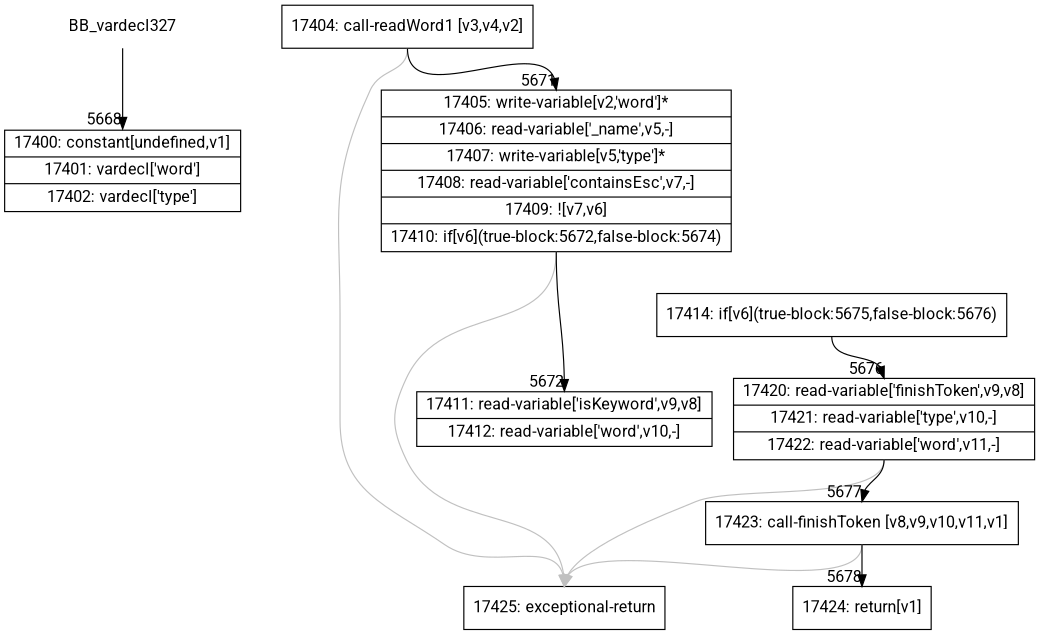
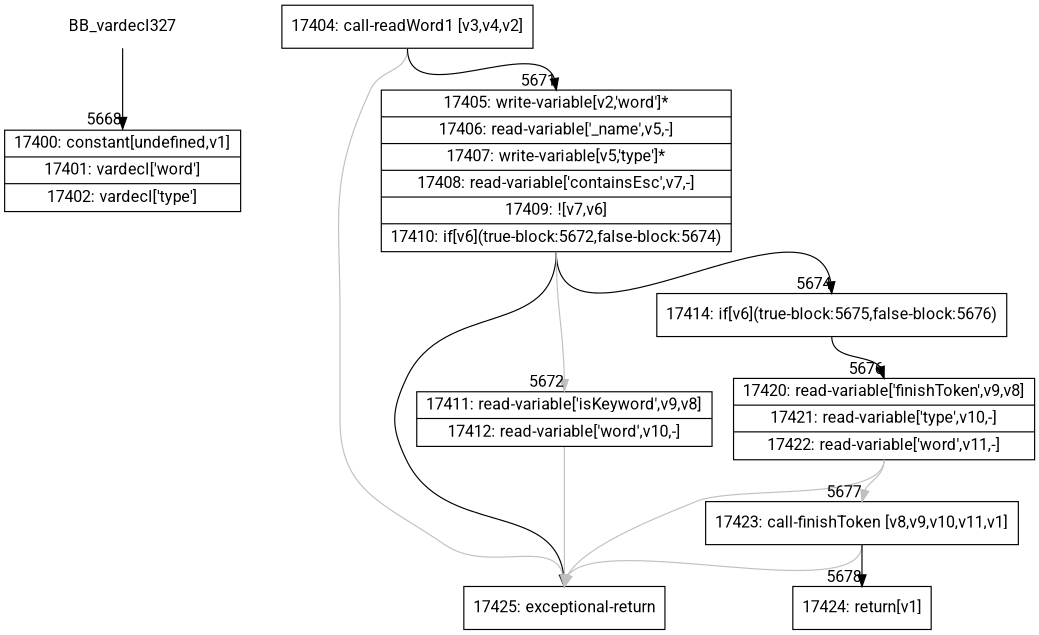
edge "17405: write-variable[v2,'word']*" -> "17414: if[v6](true-block:5675,false-block:5676)": added
edge "17405: write-variable[v2,'word']*" -> "17411: read-variable['isKeyword',v9,v8]": color black -> gray
edge "17405: write-variable[v2,'word']*" -> "17425: exceptional-return": color gray -> black
edge "17420: read-variable['finishToken',v9,v8]" -> "17423: call-finishToken [v8,v9,v10,v11,v1]": color black -> gray
edge "17411: read-variable['isKeyword',v9,v8]" -> "17425: exceptional-return": added
